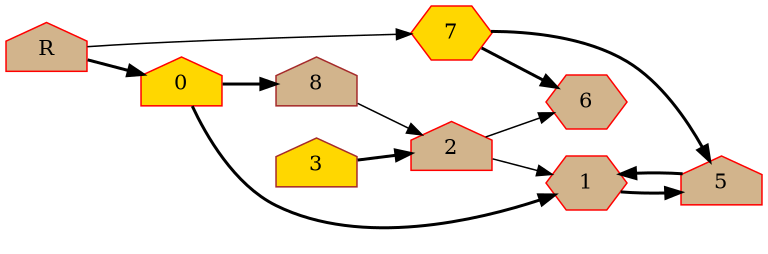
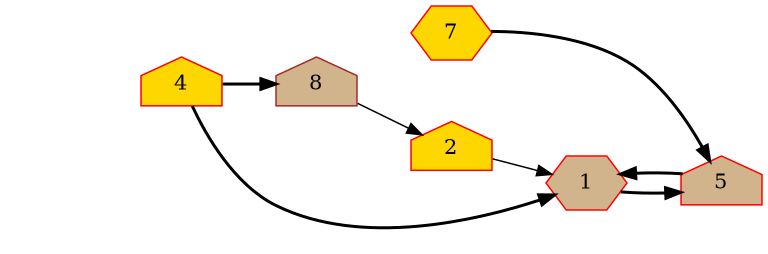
node "R": removed
node "0": label "0" -> "4"
node "6": removed
node "2": fillcolor tan -> gold
node "3": removed
